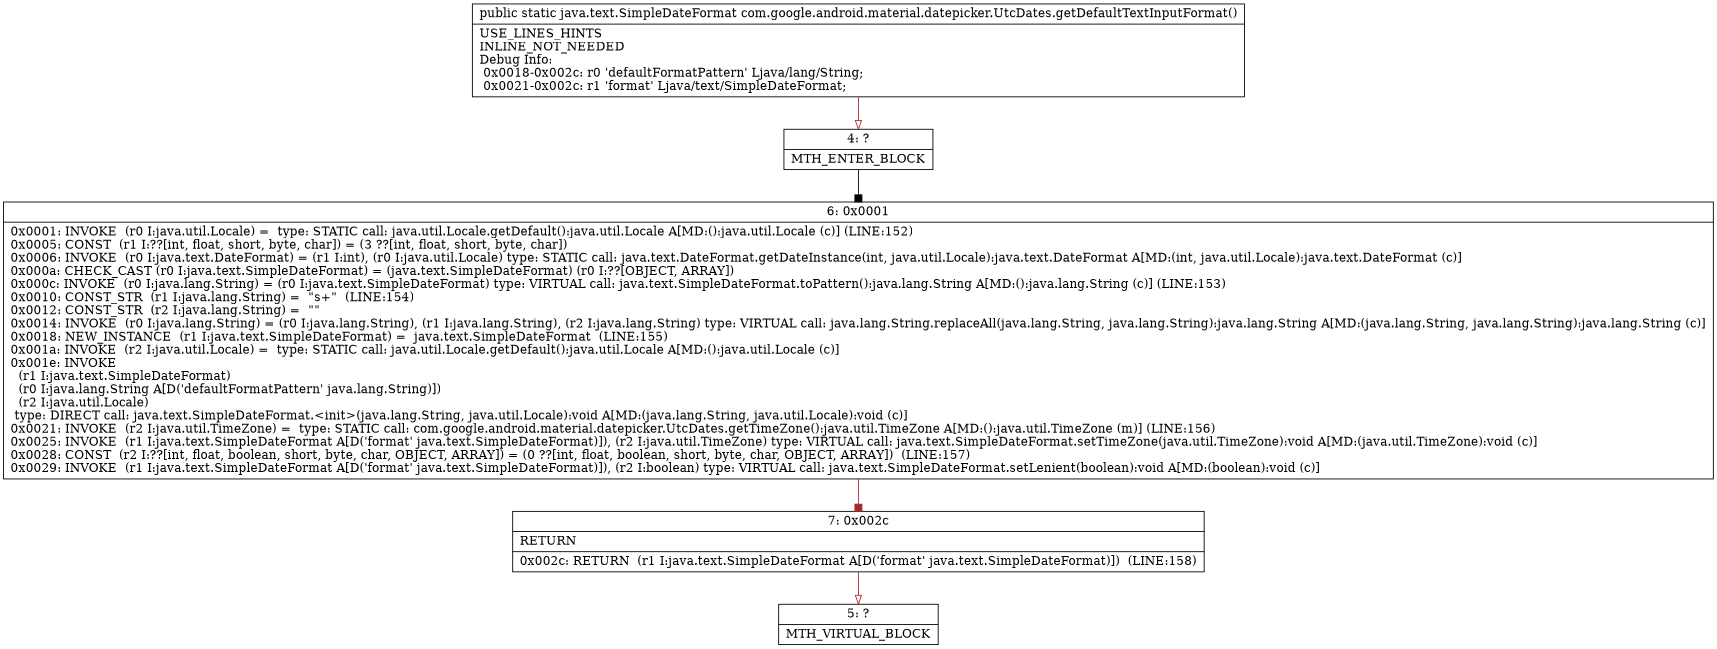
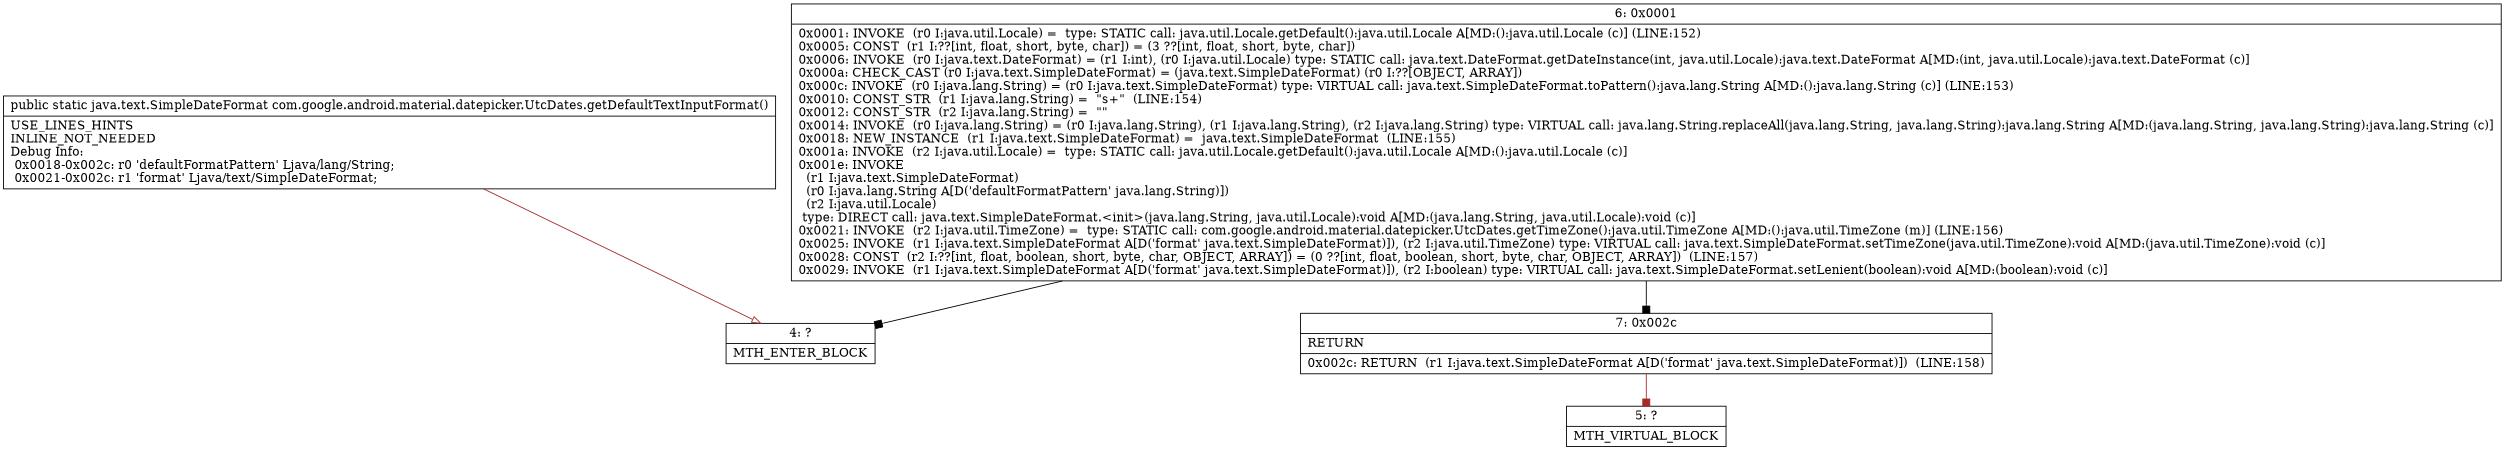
edge "4: ?" -> "6: 0x0001": reversed
edge "6: 0x0001" -> "7: 0x002c": color brown -> black
edge "7: 0x002c" -> "5: ?": arrowhead onormal -> box
